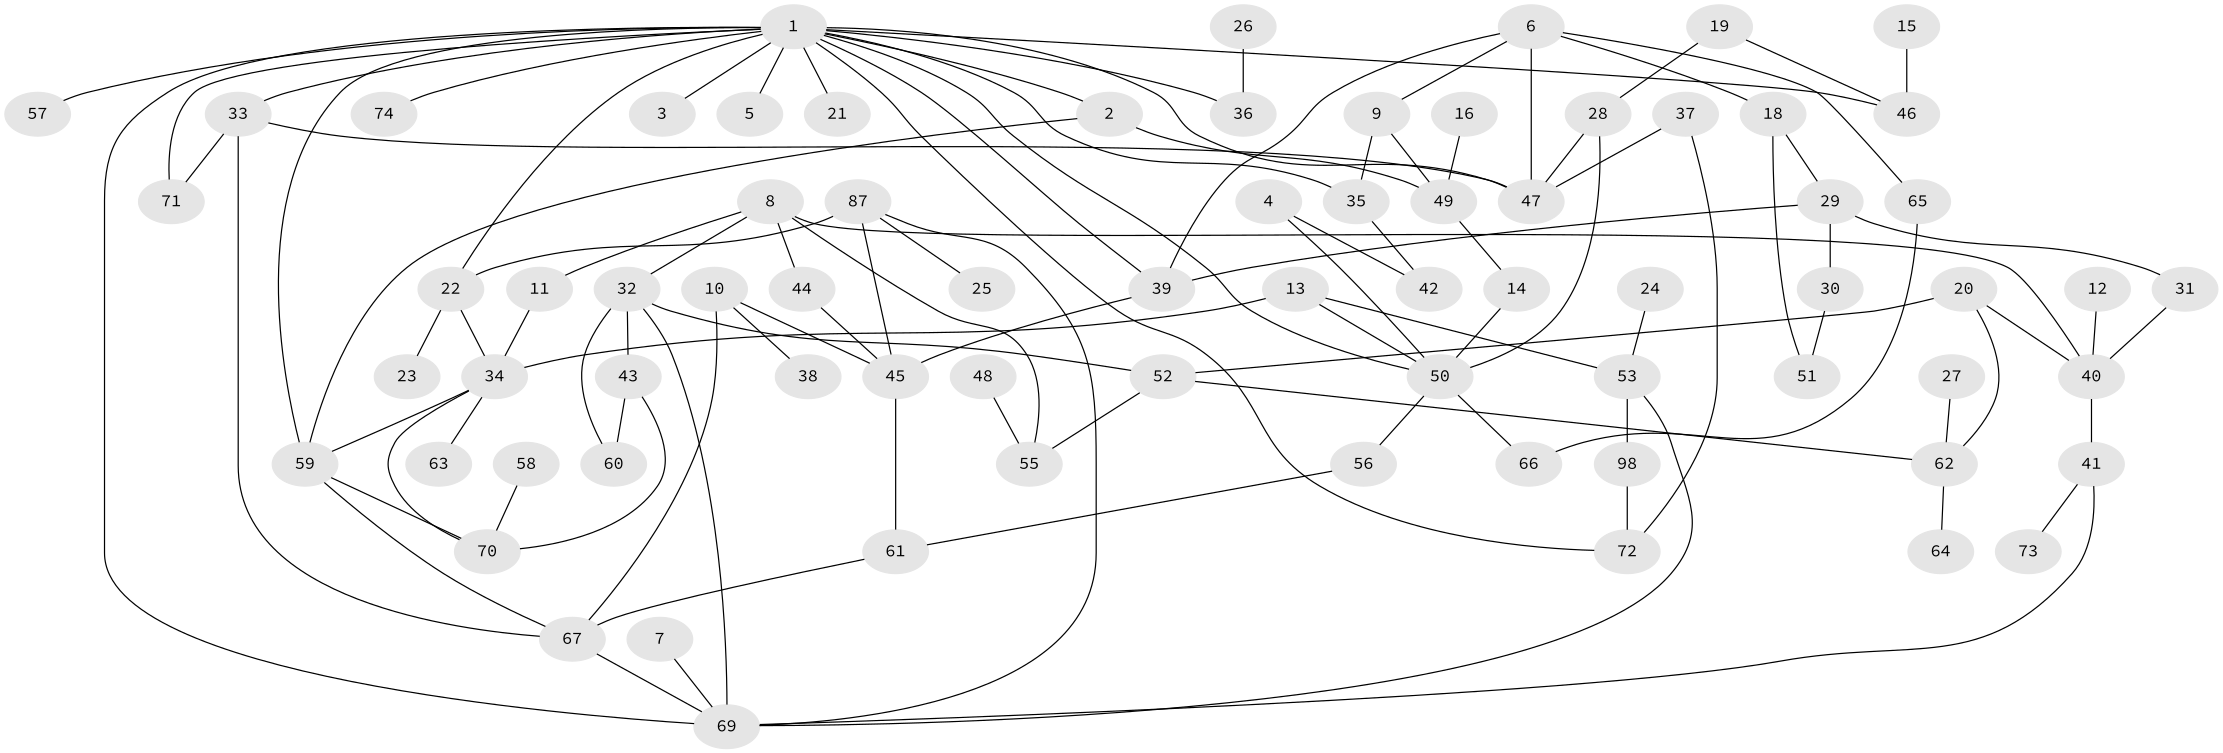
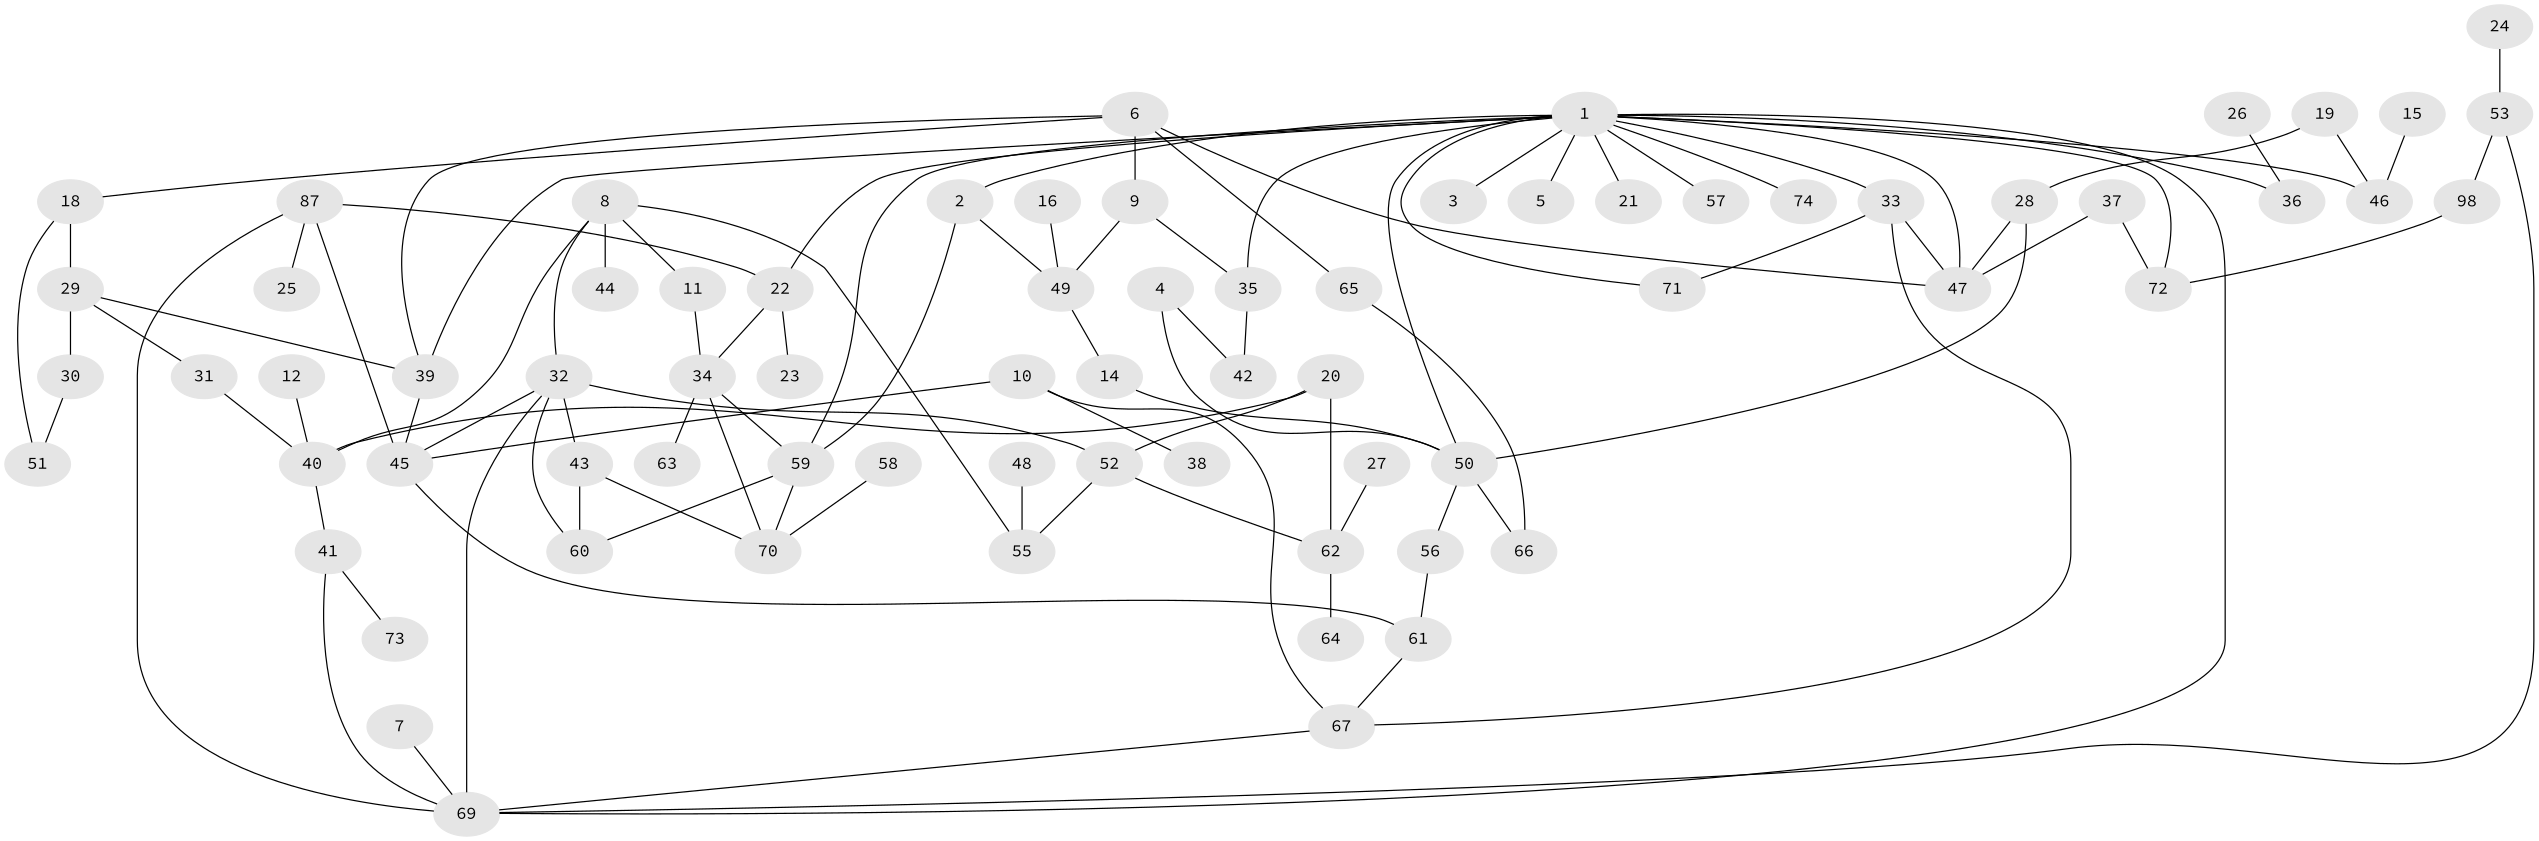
node "13": removed
edge "44" -- "45": now "32" -- "45"
edge "59" -- "67": now "59" -- "60"
